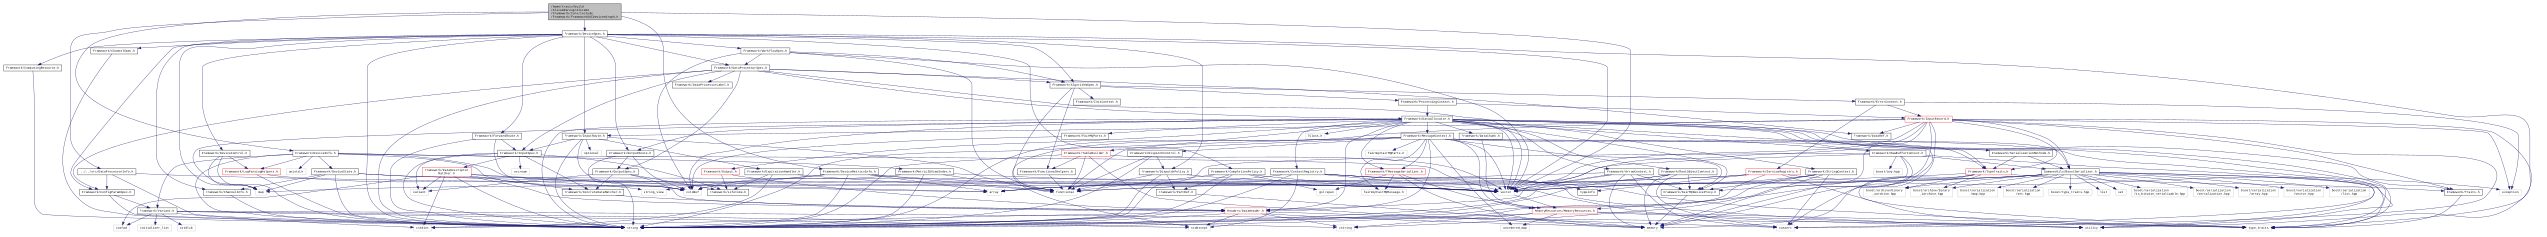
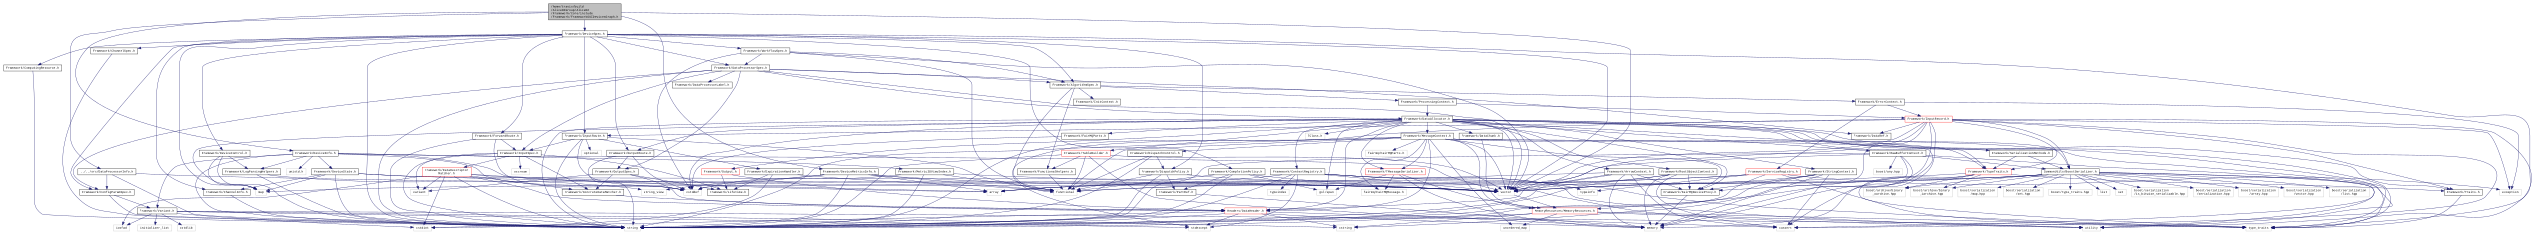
edge "Framework/DataAllocator.h" -> "gsl/span": added
node "Framework/LogParsingHelpers.h": color red -> black
node "typeindex": added
node "typeinfo": color black -> grey75
